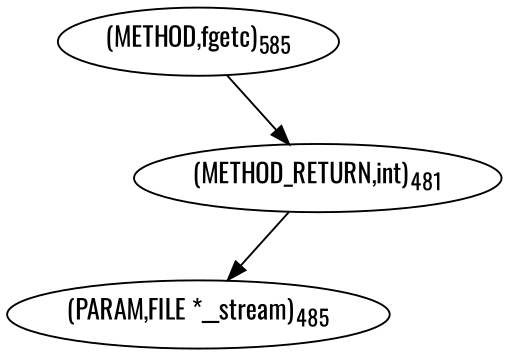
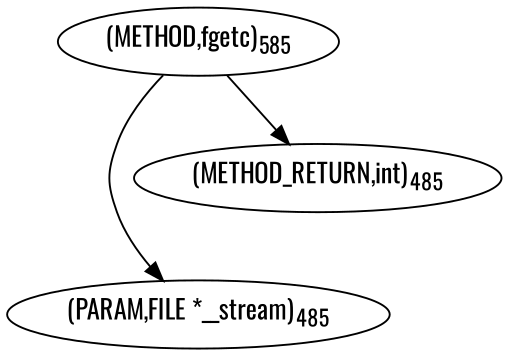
node "(METHOD_RETURN,int)": text "481" -> "485"
edge "(METHOD_RETURN,int)" -> "(PARAM,FILE *__stream)": now "(METHOD,fgetc)" -> "(PARAM,FILE *__stream)"
